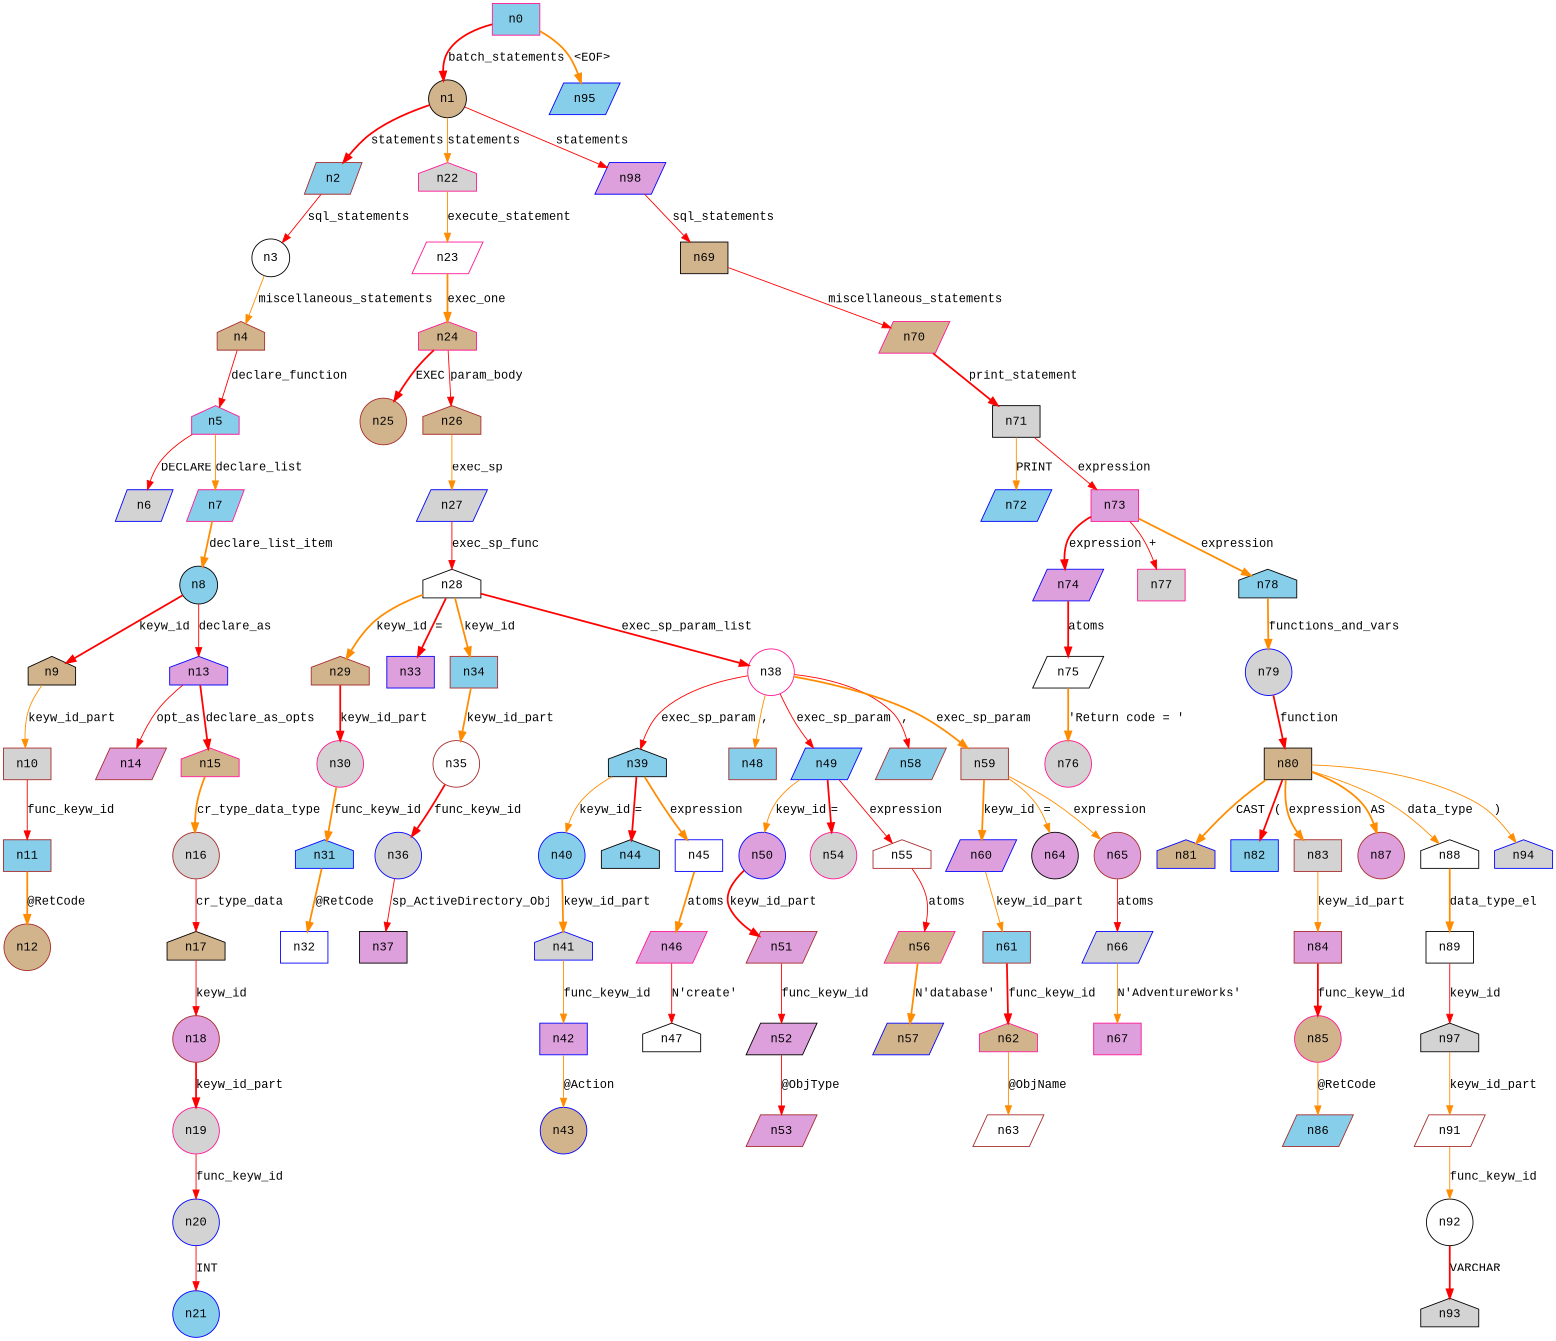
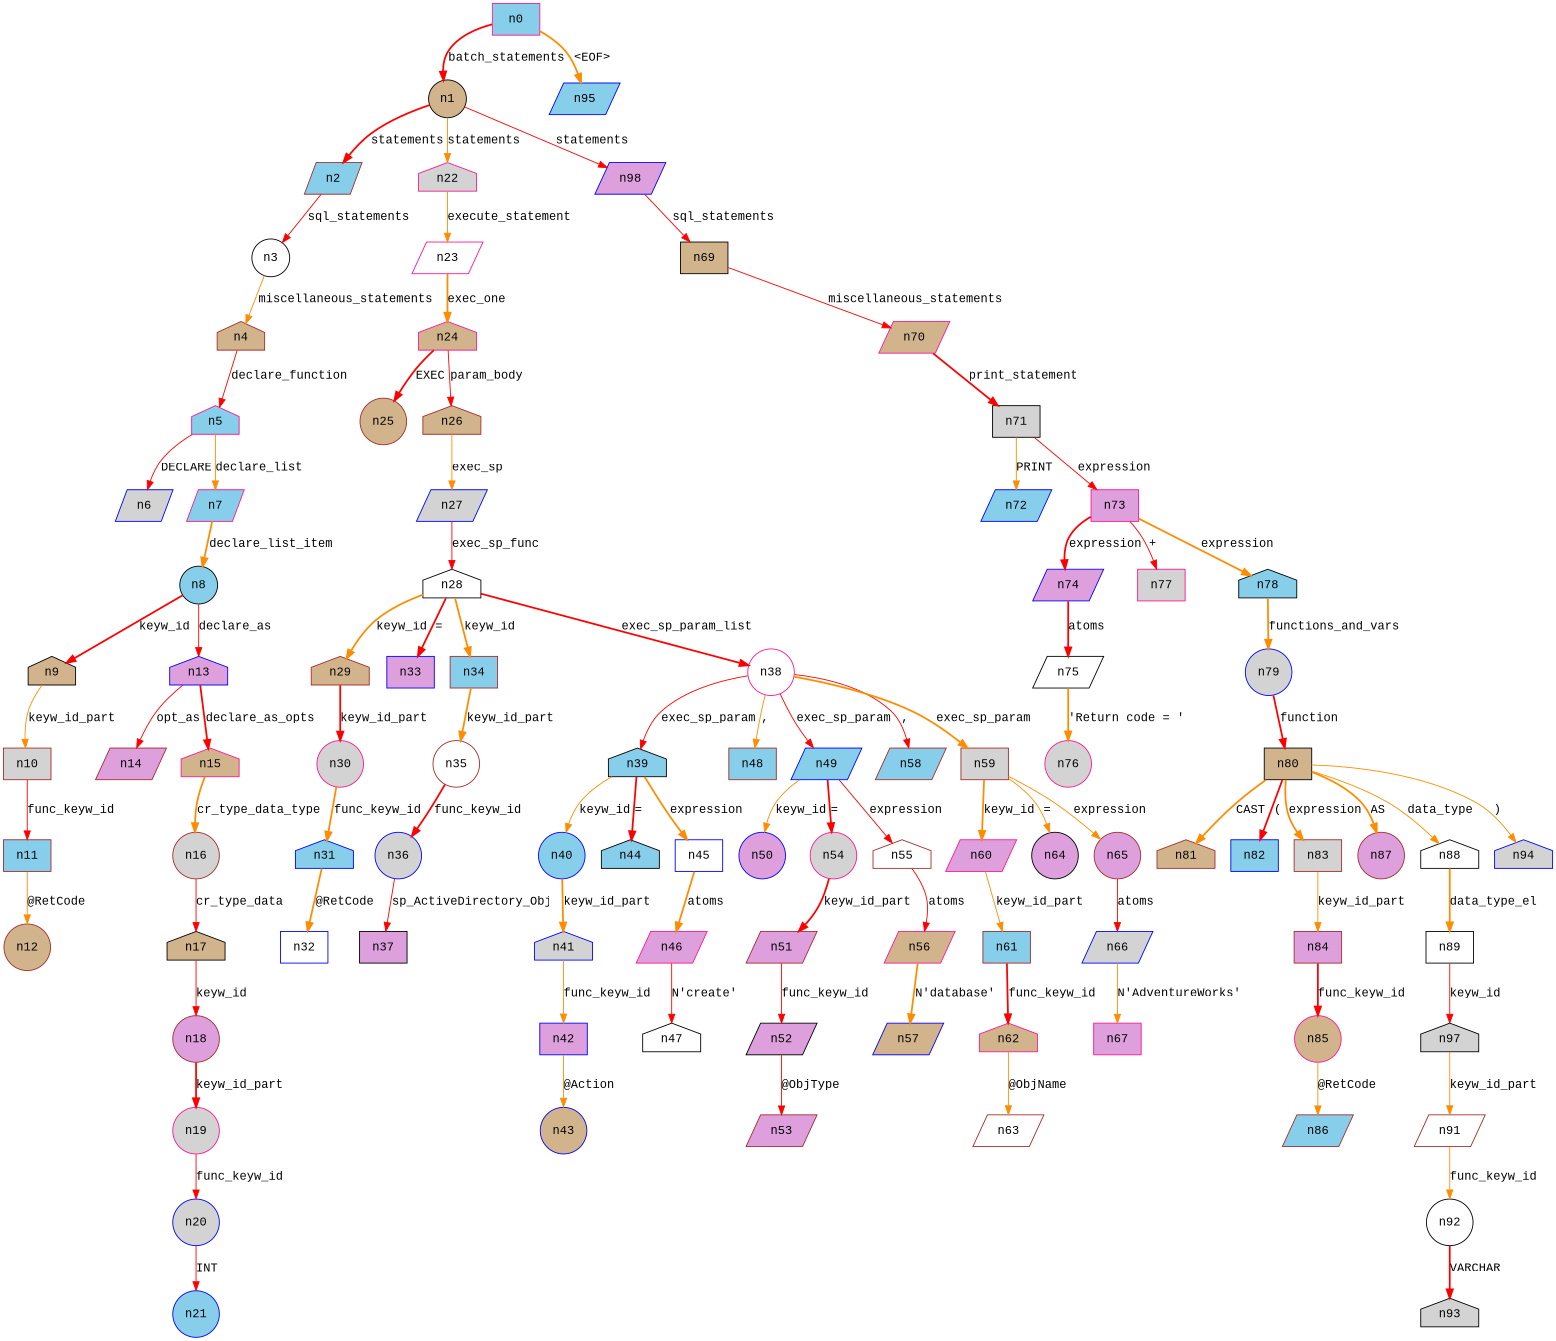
node "n60": color blue -> deeppink
node "n81": color blue -> brown
edge "n11" -> "n12": style bold -> solid
edge "n50" -> "n51": now "n54" -> "n51"
